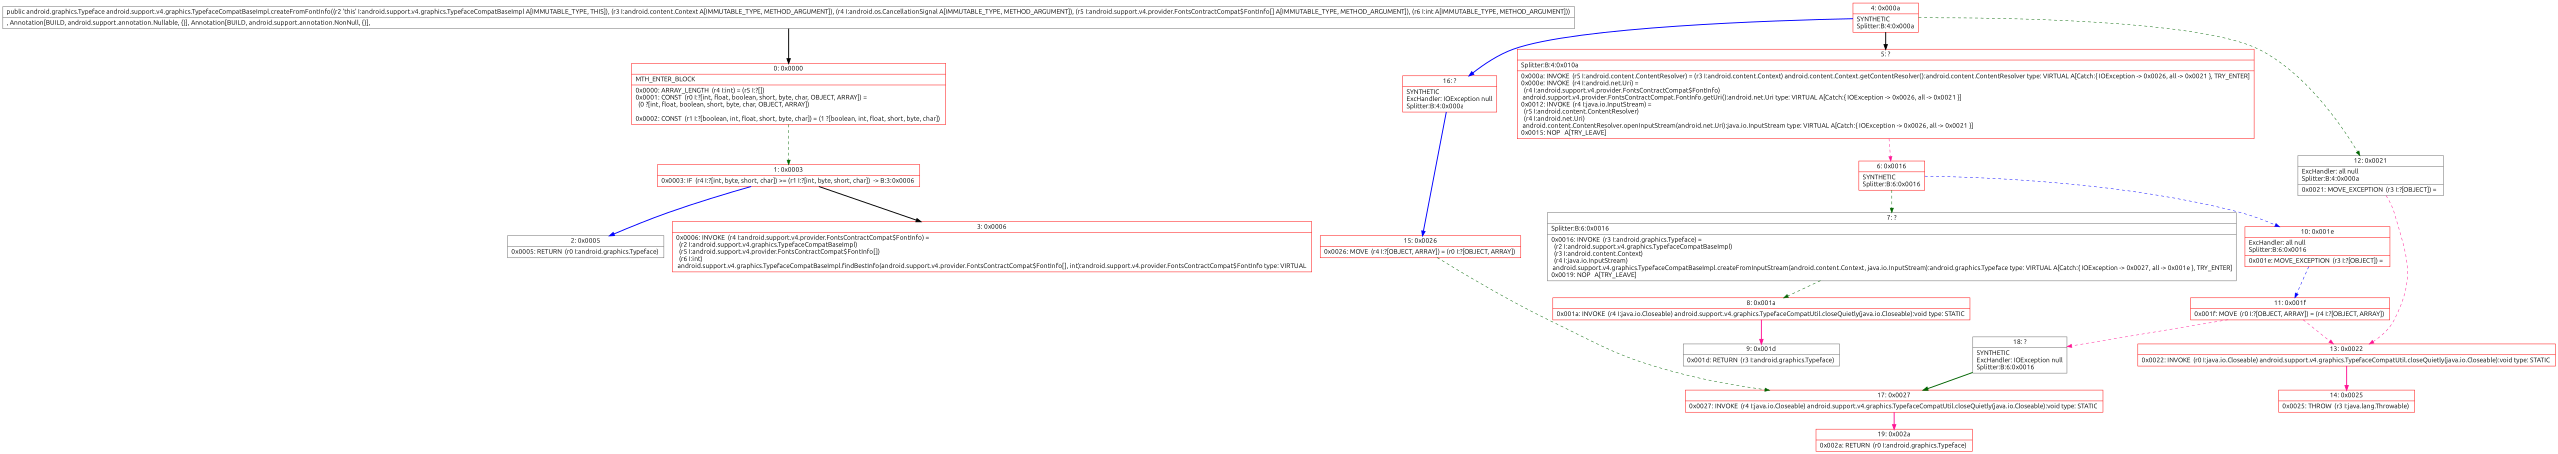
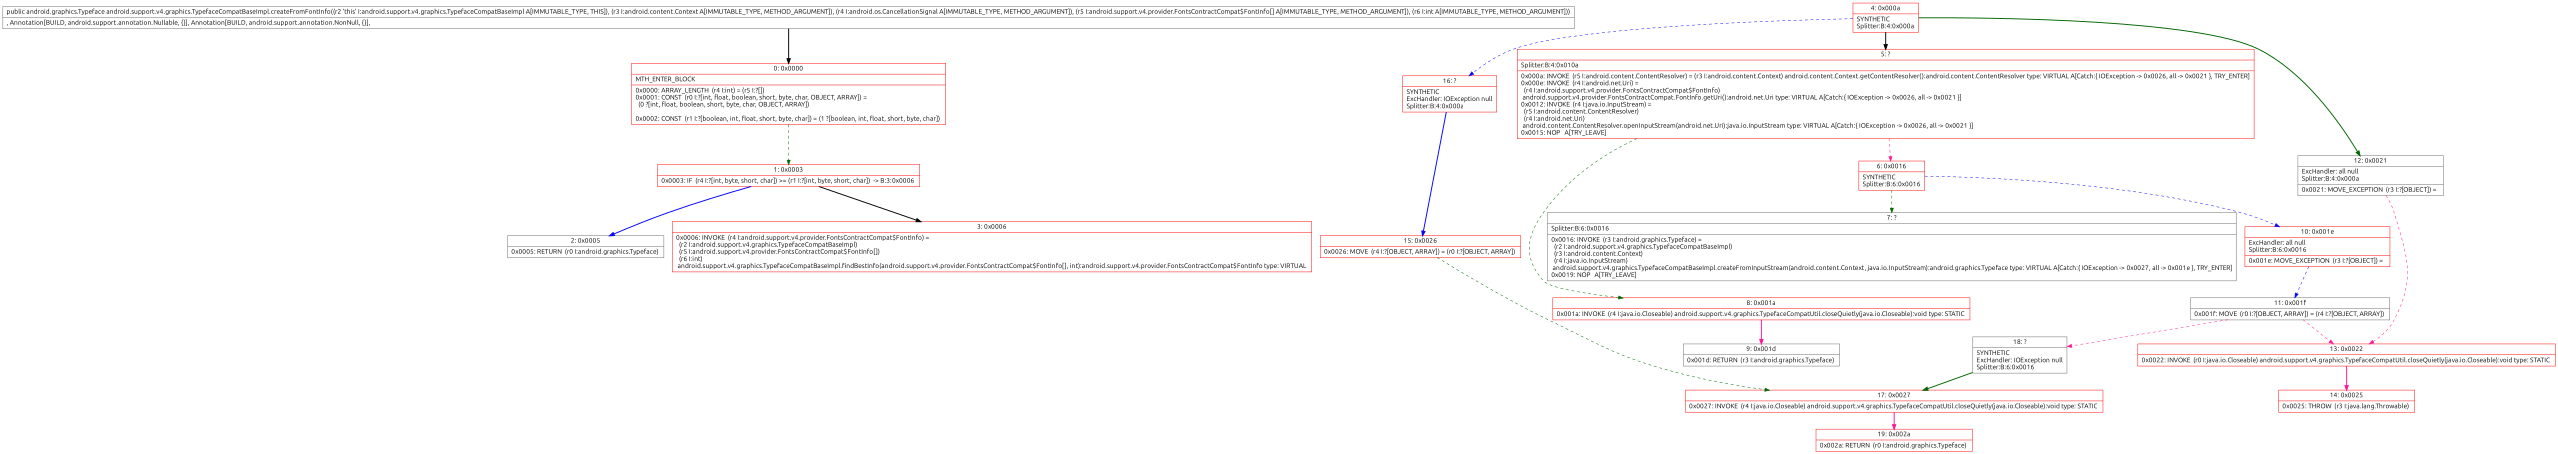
edge "4: 0x000a" -> "16: ?": style bold -> dashed
edge "4: 0x000a" -> "12: 0x0021": style dashed -> bold
edge "7: ?" -> "8: 0x001a": now "5: ?" -> "8: 0x001a"
node "11: 0x001f": color red -> gray40
